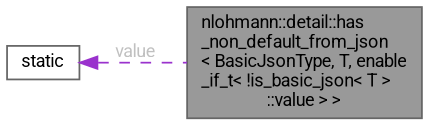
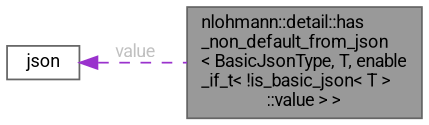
node "static": label "static" -> "json"
